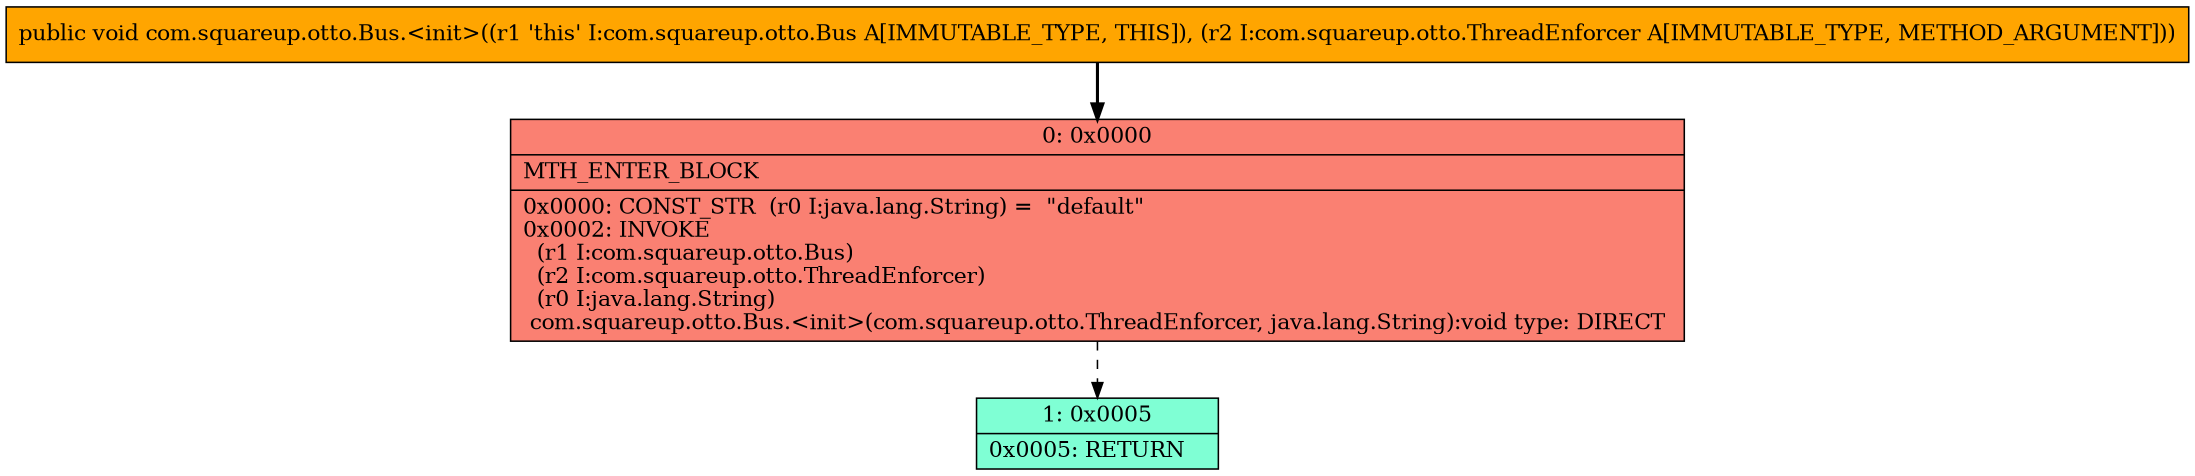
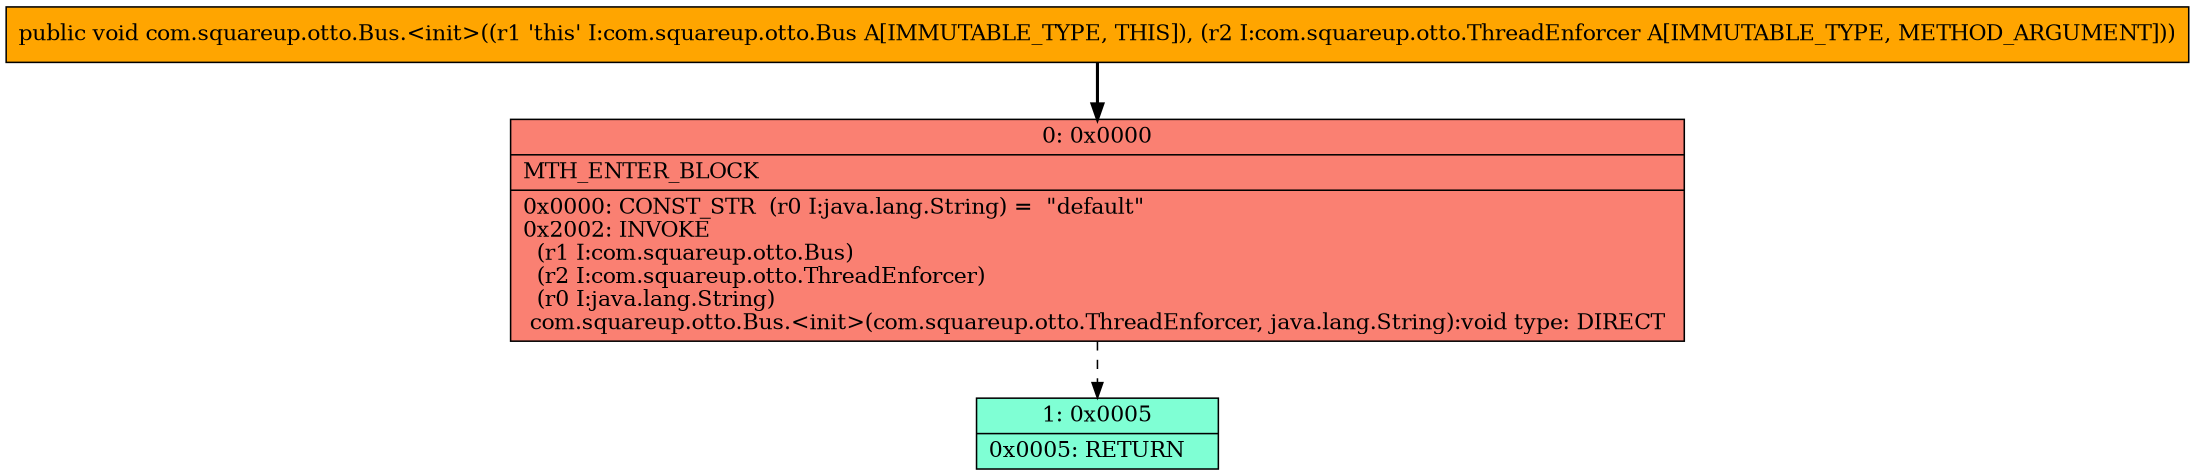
node "0: 0x0000": text "0x0002: INVOKE" -> "0x2002: INVOKE"
